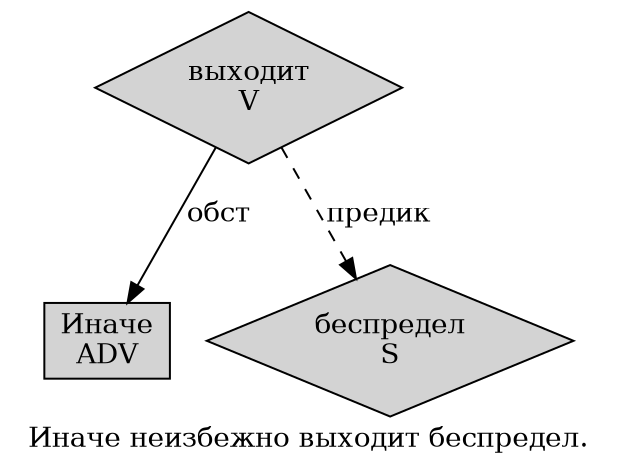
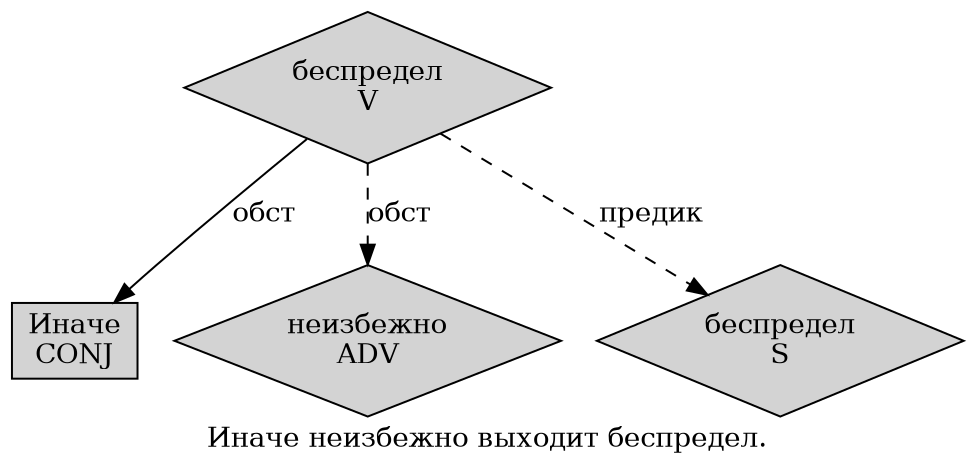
node "выходит V": label "выходит V" -> "беспредел V"
node "Иначе ADV": label "Иначе ADV" -> "Иначе CONJ"
node "неизбежно ADV": added
